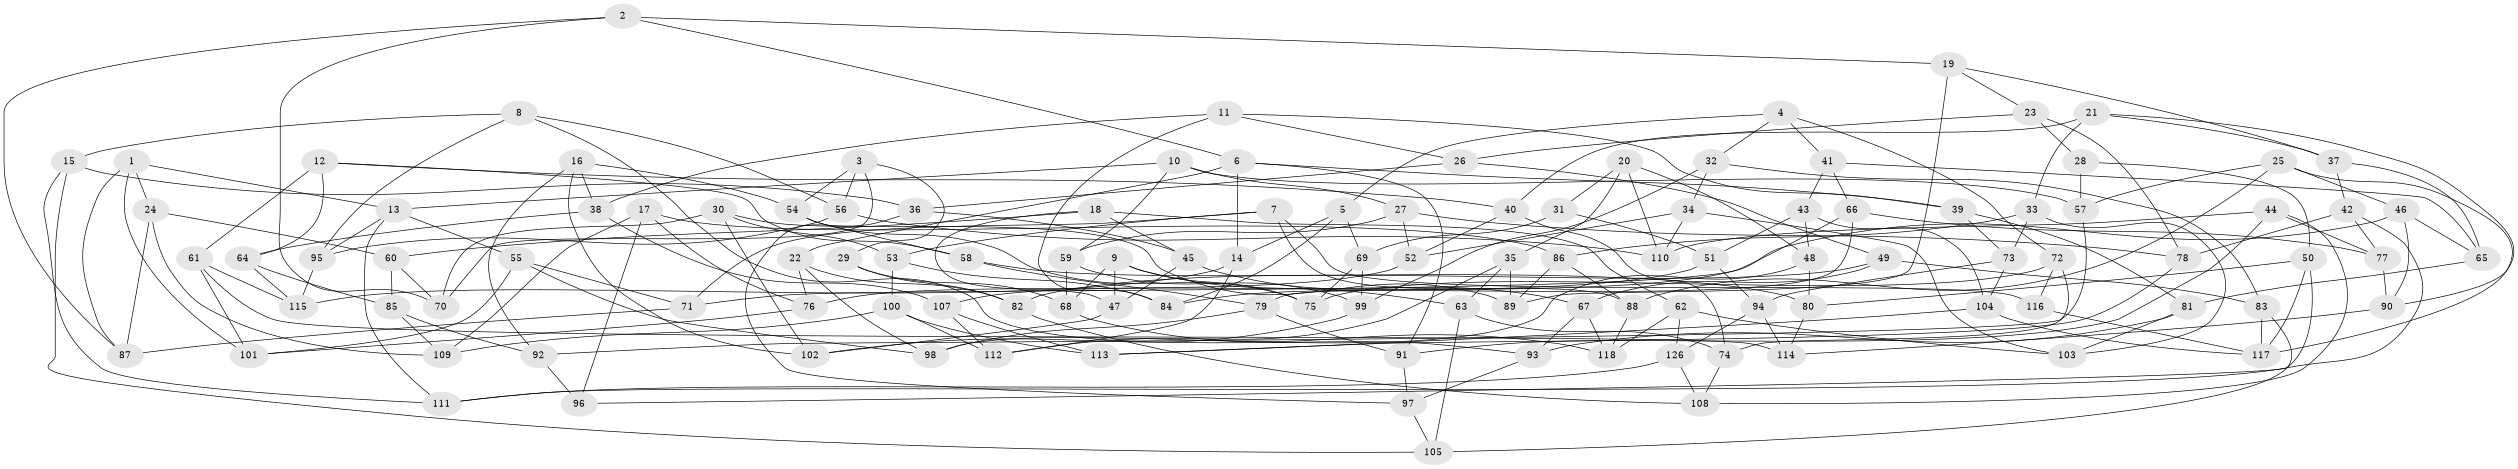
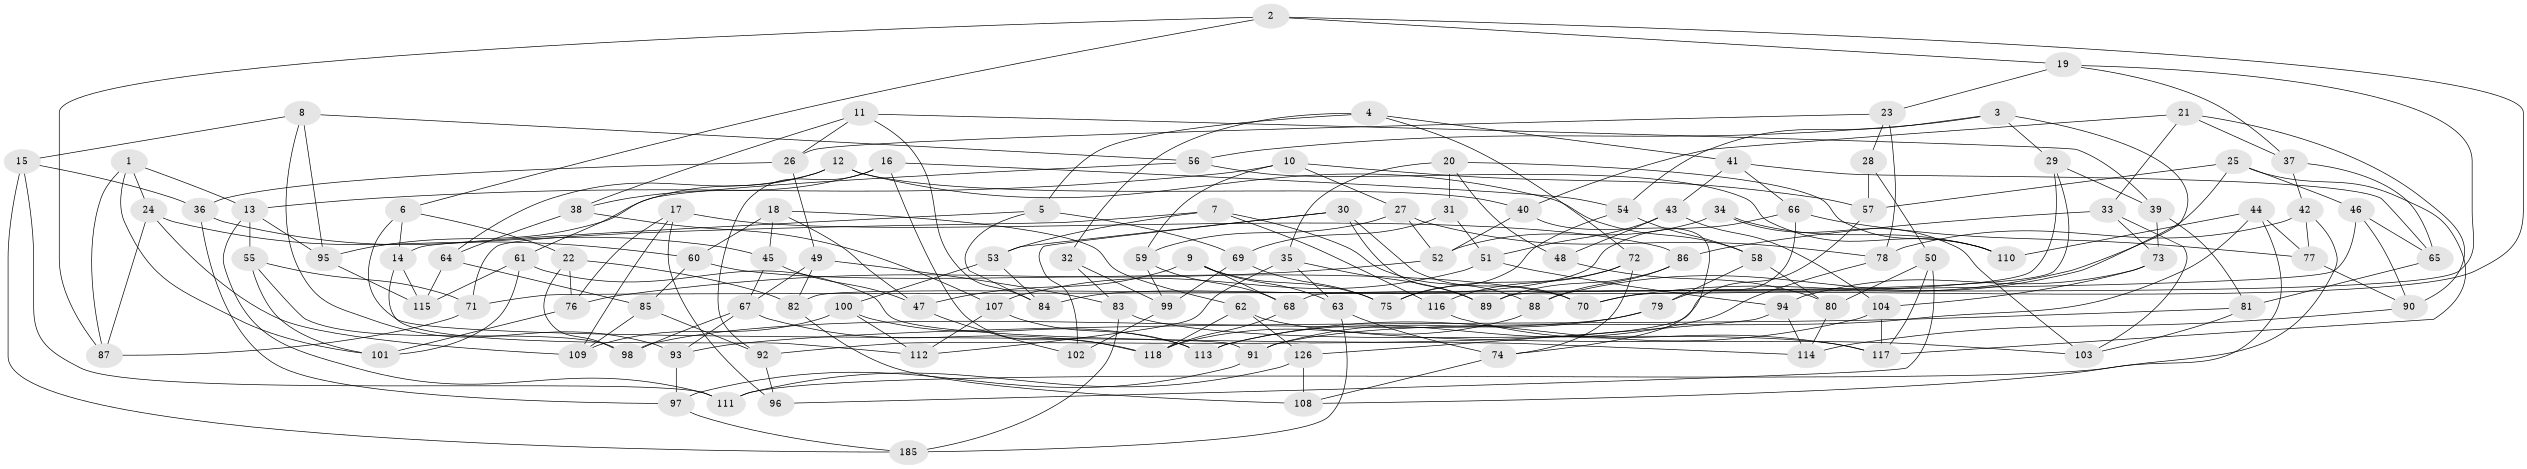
edge "6" -- "39": now "29" -- "39"
edge "32" -- "34": removed
edge "16" -- "102": now "16" -- "118"
edge "48" -- "98": now "67" -- "98"
node "105": label "105" -> "185"
